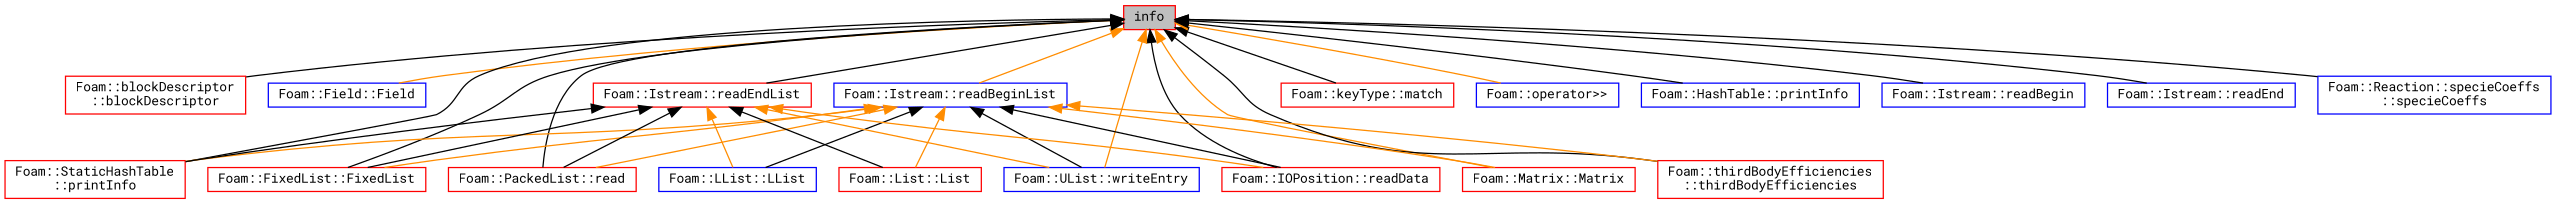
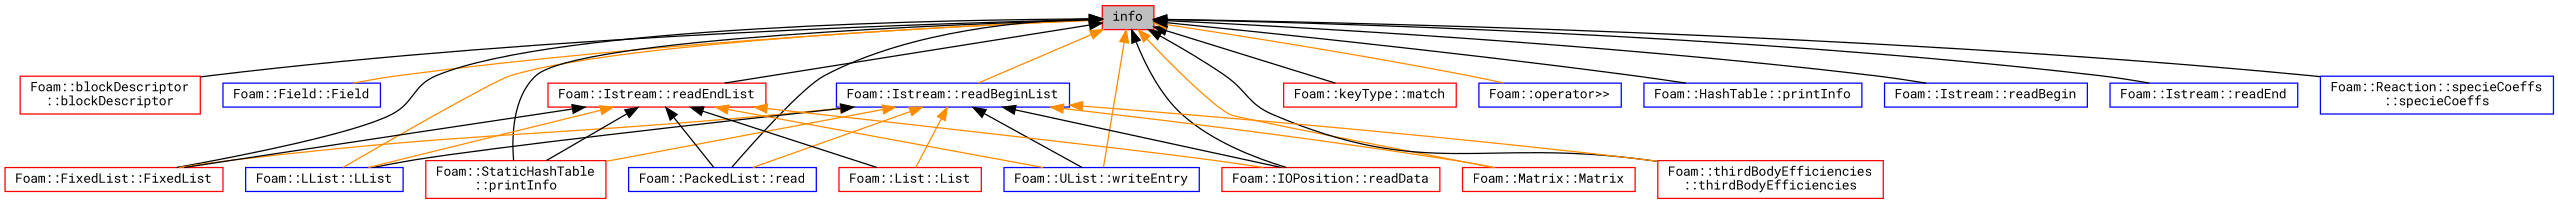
edge "Foam::LList::LList" -> "info": added
node "Foam::PackedList::read": color red -> blue
